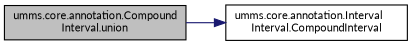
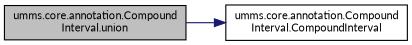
node "umms.core.annotation.Interval Interval.CompoundInterval": label "umms.core.annotation.Interval Interval.CompoundInterval" -> "umms.core.annotation.Compound Interval.CompoundInterval"
